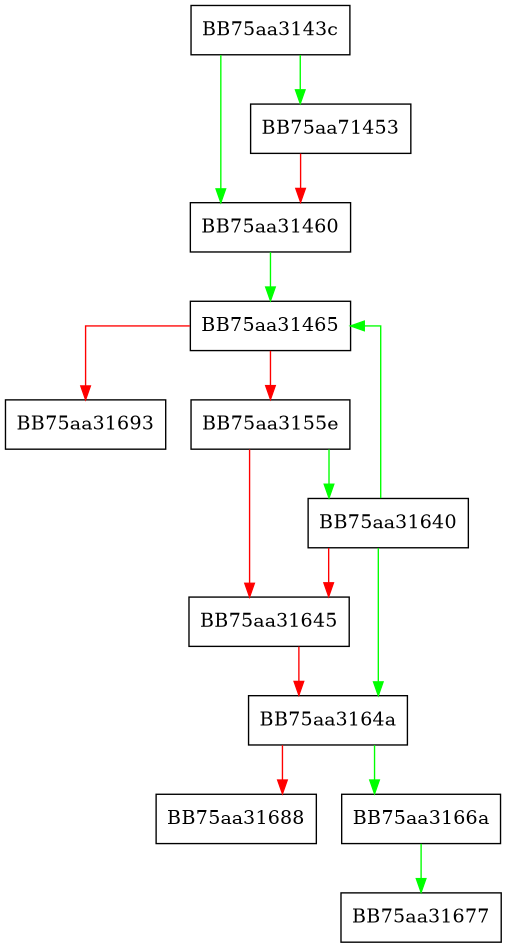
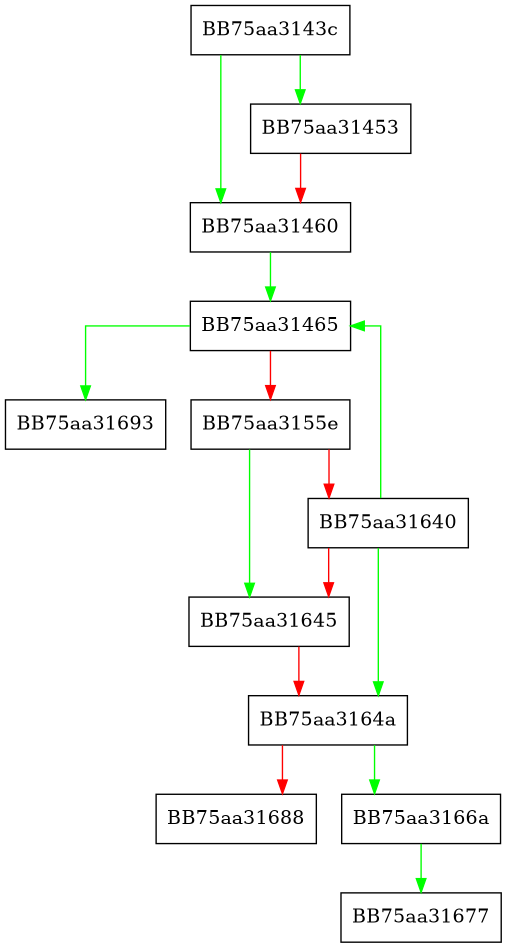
node "BB75aa71453": label "BB75aa71453" -> "BB75aa31453"
edge "BB75aa31465" -> "BB75aa31693": color red -> green
edge "BB75aa3155e" -> "BB75aa31640": color green -> red
edge "BB75aa3155e" -> "BB75aa31645": color red -> green
